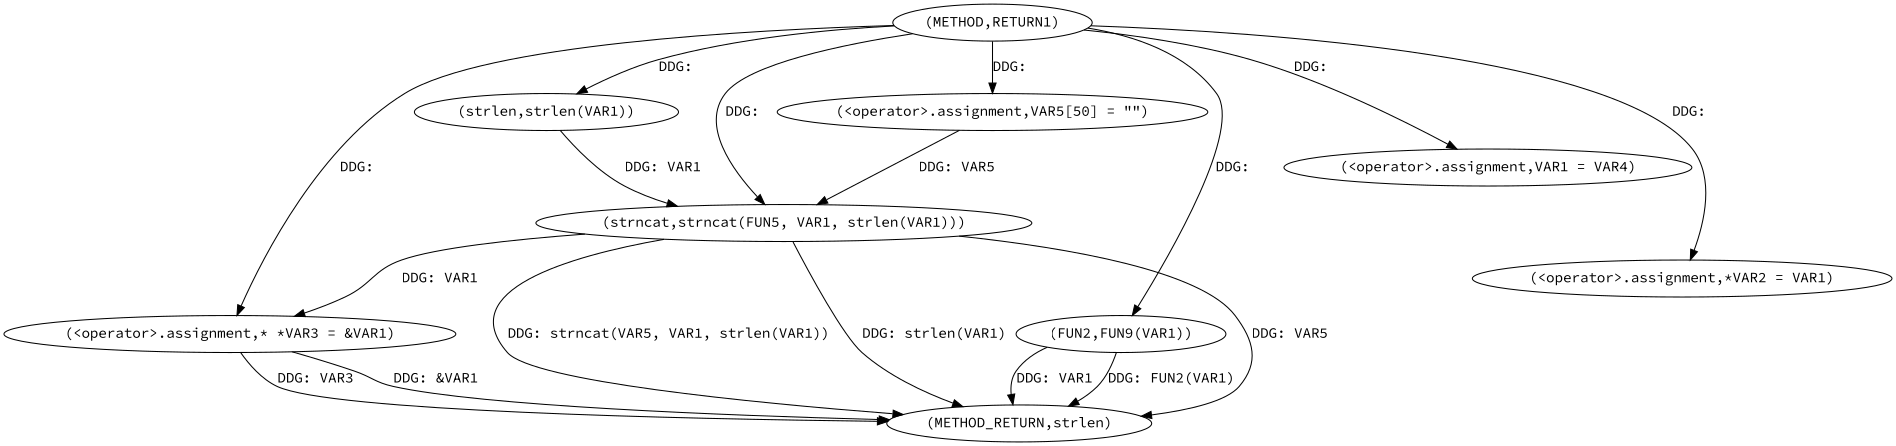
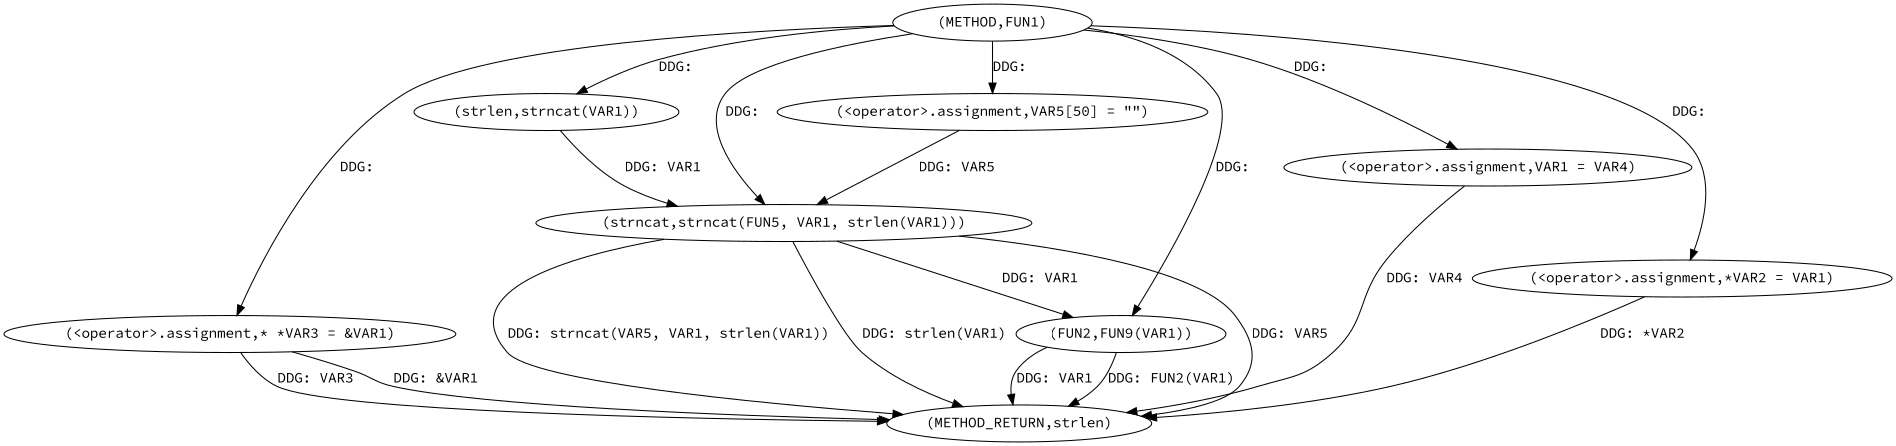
node "(METHOD,RETURN1)": label "(METHOD,RETURN1)" -> "(METHOD,FUN1)"
node "(strlen,strlen(VAR1))": label "(strlen,strlen(VAR1))" -> "(strlen,strncat(VAR1))"
edge "(strncat,strncat(FUN5, VAR1, strlen(VAR1)))" -> "(<operator>.assignment,* *VAR3 = &VAR1)": now "(strncat,strncat(FUN5, VAR1, strlen(VAR1)))" -> "(FUN2,FUN9(VAR1))"
edge "(<operator>.assignment,VAR1 = VAR4)" -> "(METHOD_RETURN,strlen)": added, label "DDG: VAR4"
edge "(<operator>.assignment,*VAR2 = VAR1)" -> "(METHOD_RETURN,strlen)": added, label "DDG: *VAR2"
